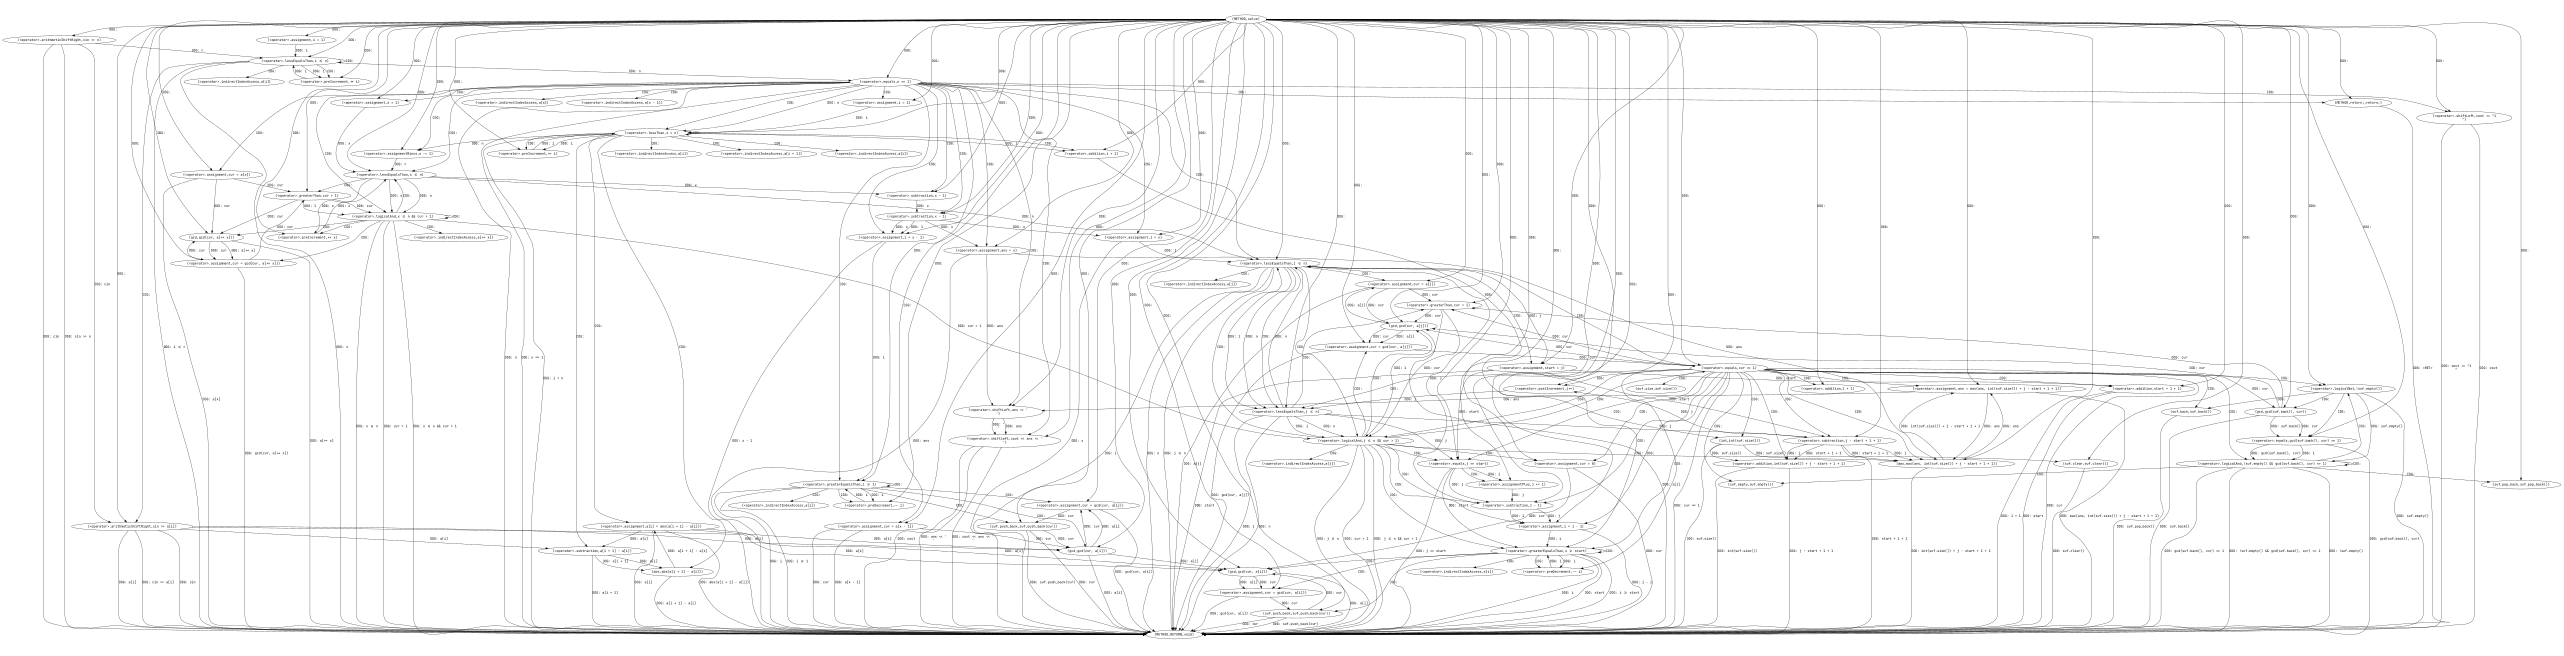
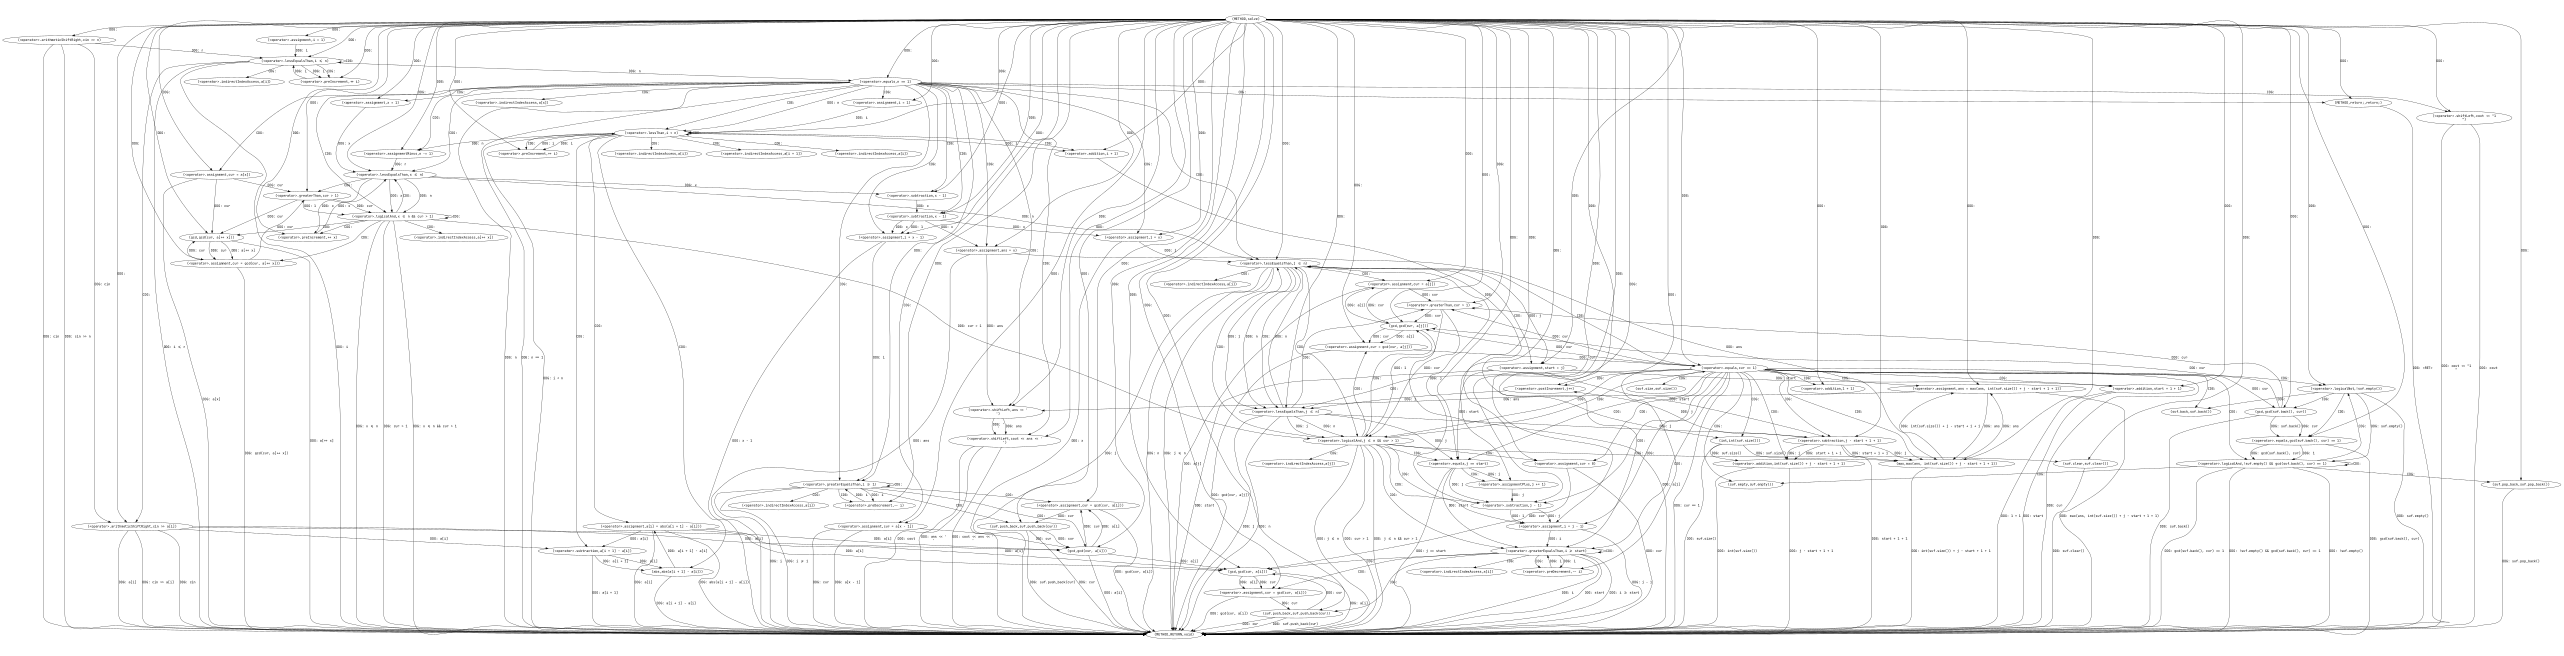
node "(<operator>.indirectIndexAccess,a[x - 1])": removed
edge "(suf.back,suf.back())" -> "(METHOD_RETURN,void)": now "(suf.pop_back,suf.pop_back())" -> "(METHOD_RETURN,void)"
